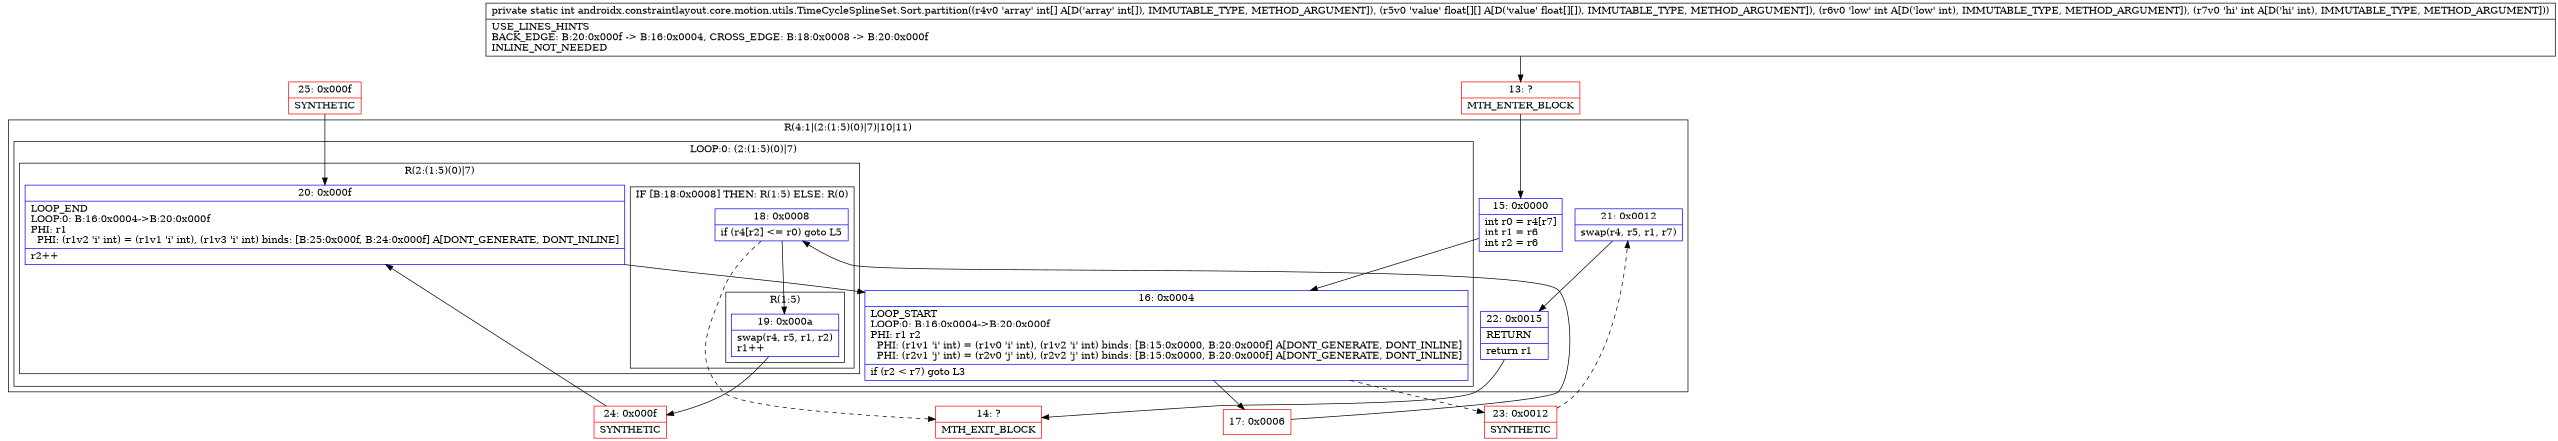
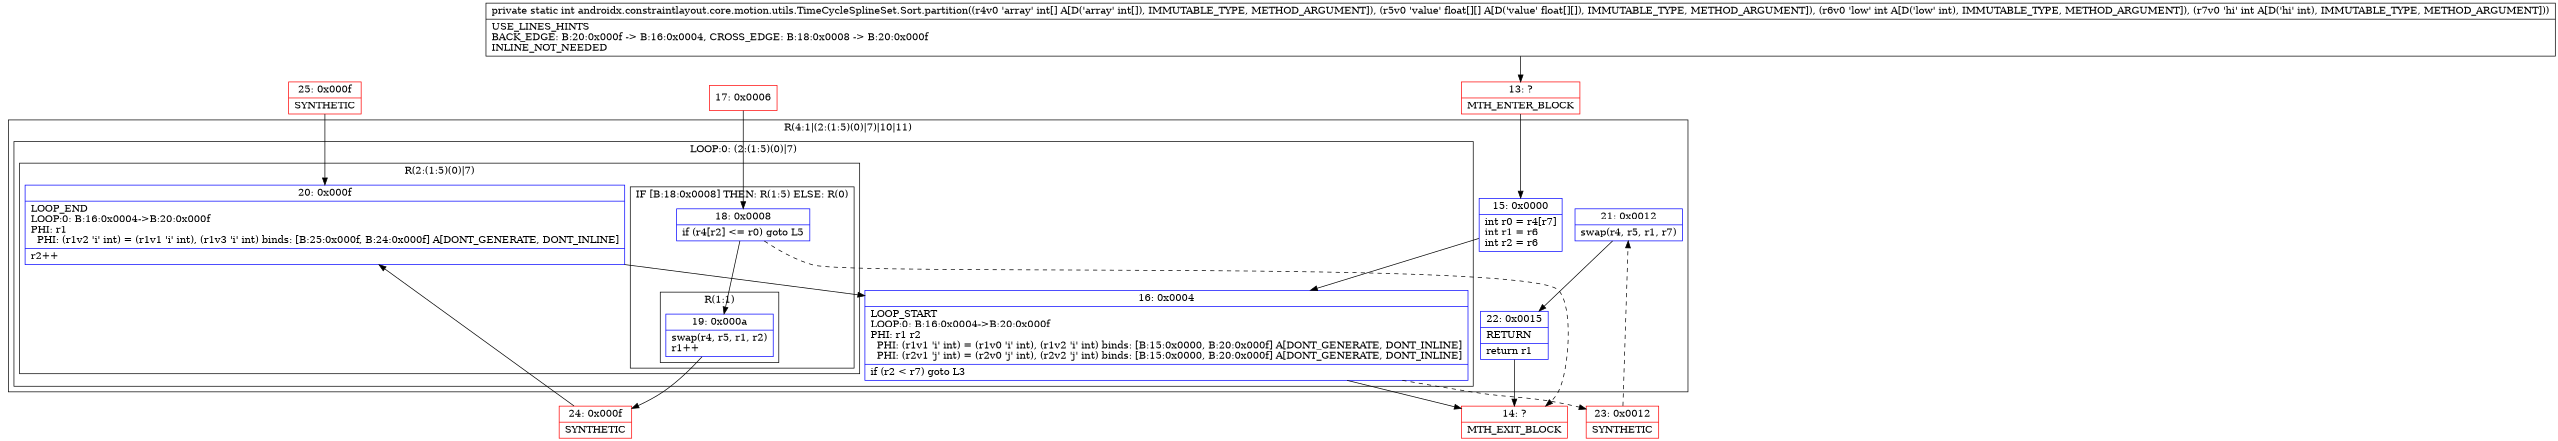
cluster "R(1:5)": label "R(1:5)" -> "R(1:1)"
edge "16: 0x0004" -> "17: 0x0006": now "16: 0x0004" -> "14: ?"
